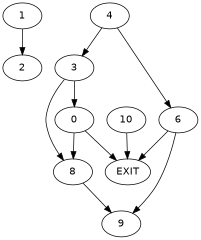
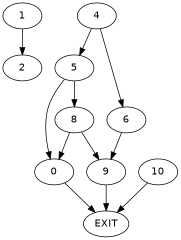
node "3": label "3" -> "5"
edge "0" -> "8": reversed
edge "6" -> "EXIT": now "9" -> "EXIT"
